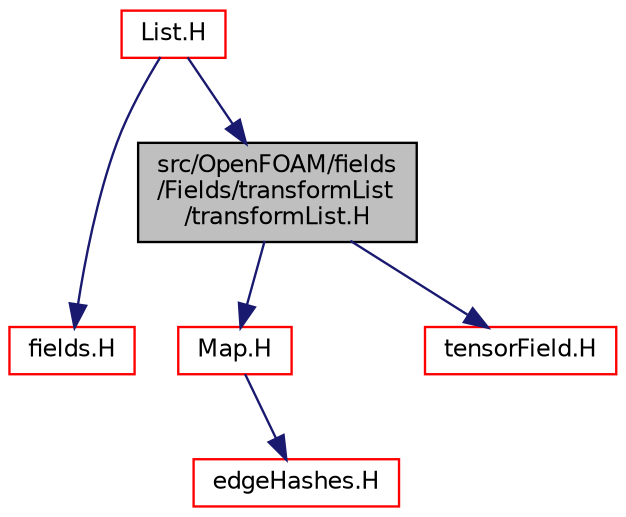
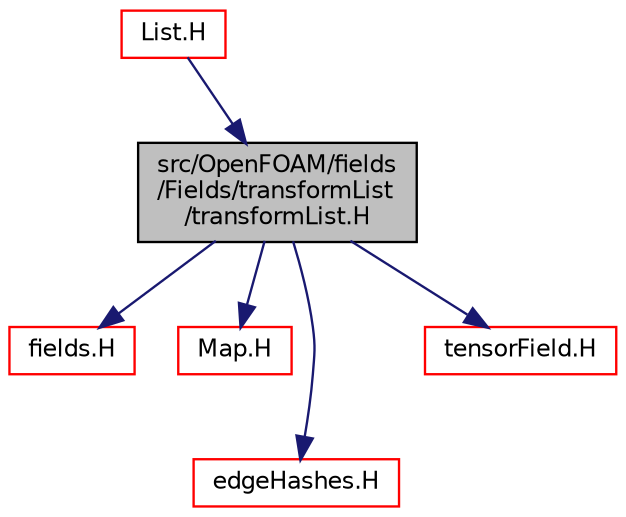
edge "List.H" -> "fields.H": now "src/OpenFOAM/fields /Fields/transformList /transformList.H" -> "fields.H"
edge "Map.H" -> "edgeHashes.H": now "src/OpenFOAM/fields /Fields/transformList /transformList.H" -> "edgeHashes.H"
